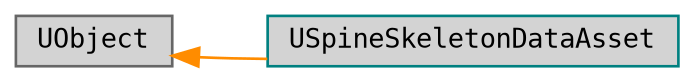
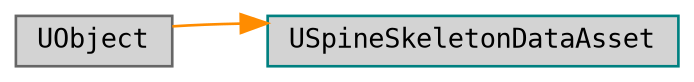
edge "USpineSkeletonDataAsset" -> "UObject": reversed
